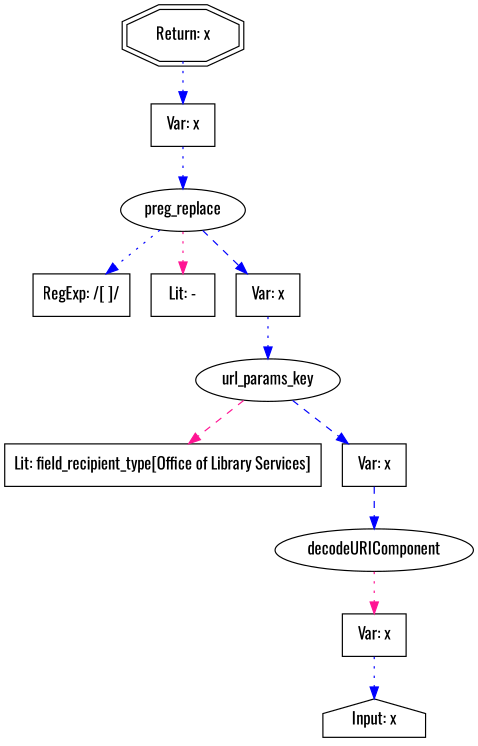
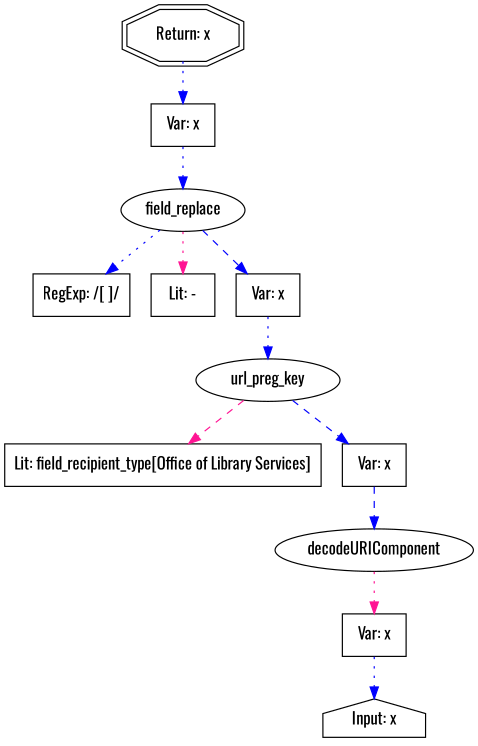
node "preg_replace": label "preg_replace" -> "field_replace"
node "url_params_key": label "url_params_key" -> "url_preg_key"
